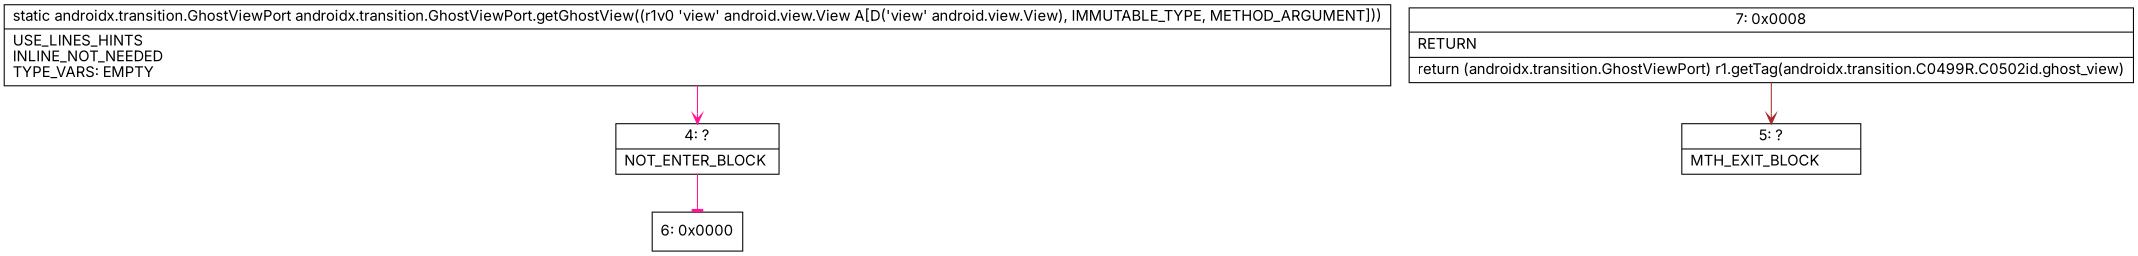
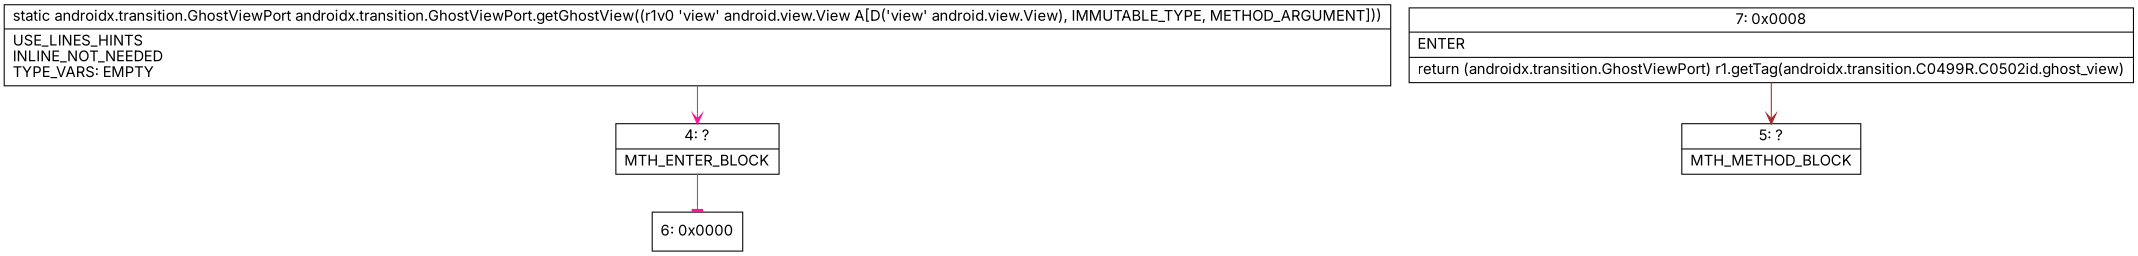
node "7: 0x0008": text "RETURN" -> "ENTER"
node "4: ?": text "NOT_ENTER_BLOCK" -> "MTH_ENTER_BLOCK"
node "5: ?": text "MTH_EXIT_BLOCK" -> "MTH_METHOD_BLOCK"
